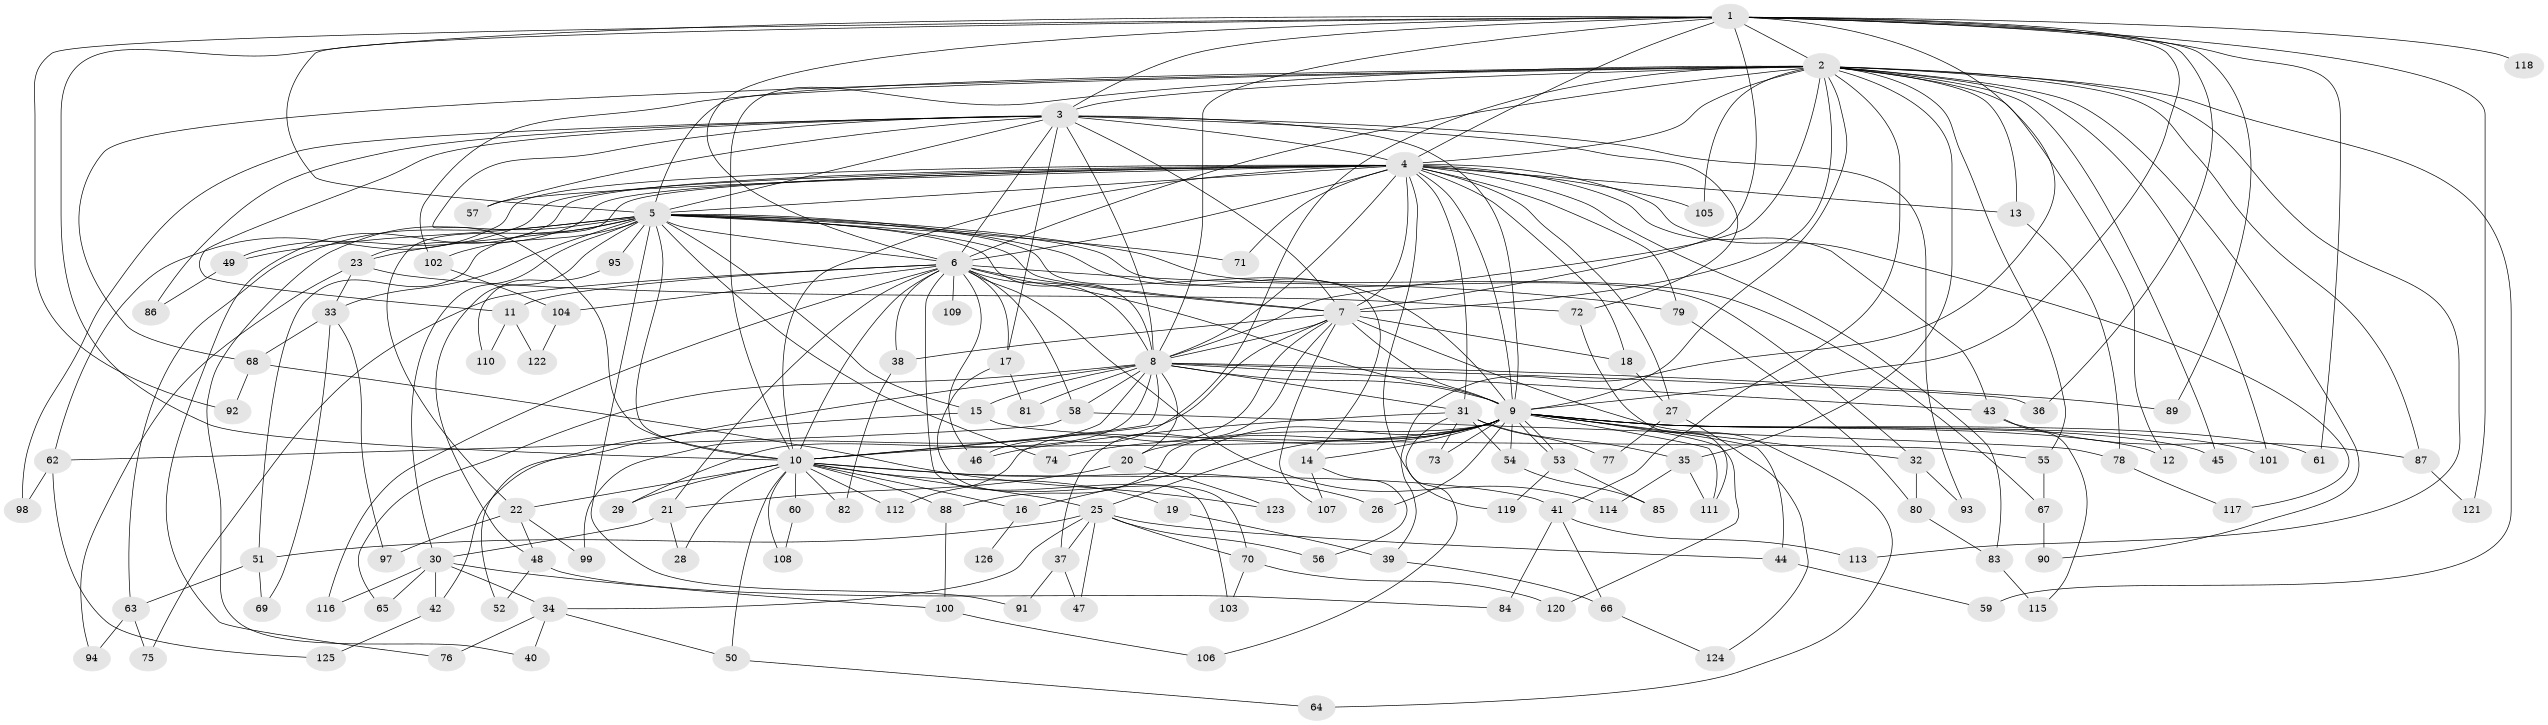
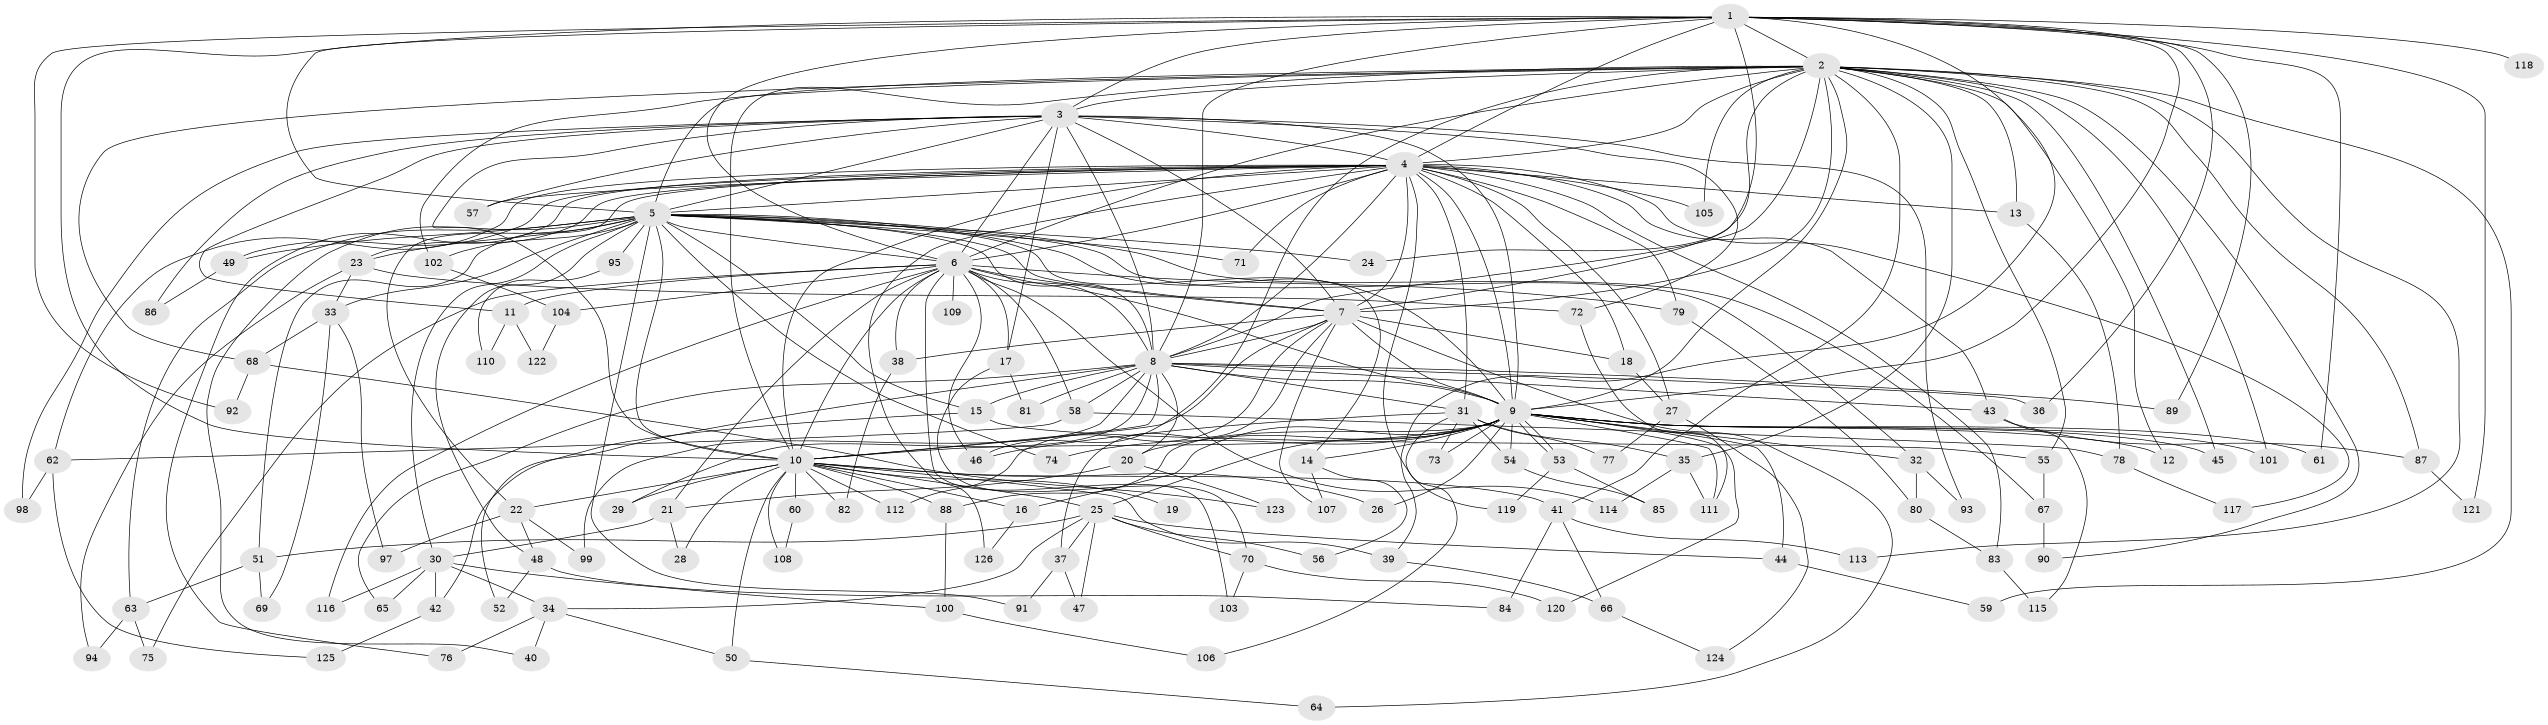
edge "4" -- "126": added
node "24": added
edge "19" -- "39": now "10" -- "39"
